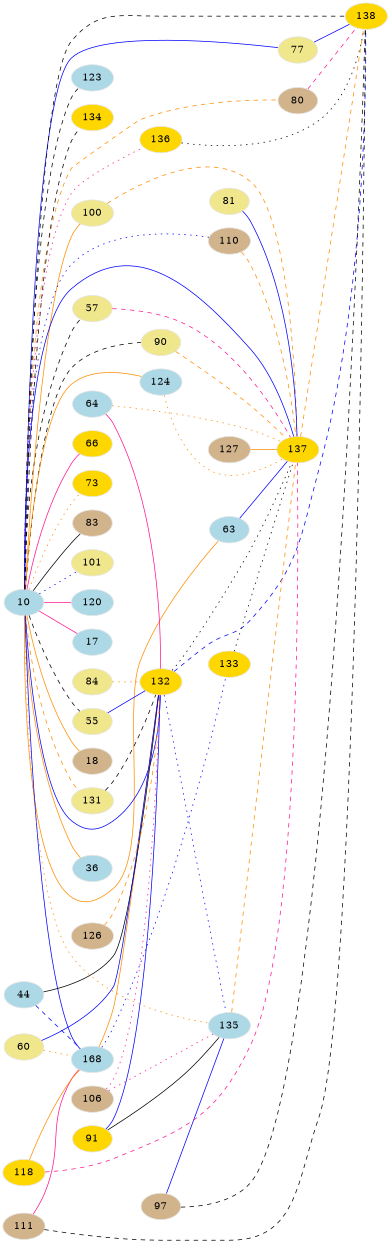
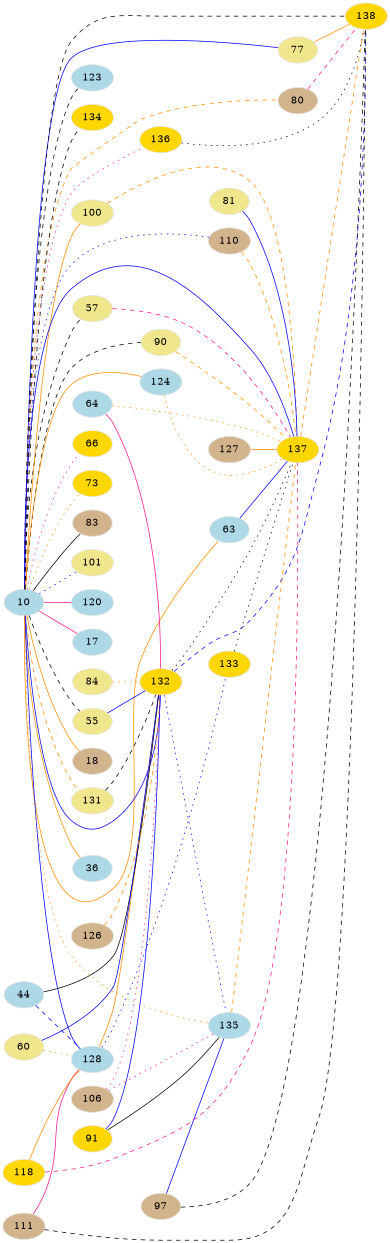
edge "138" -- "77": color blue -> darkorange
edge "66" -- "10": style solid -> dotted
node "168": label "168" -> "128"
